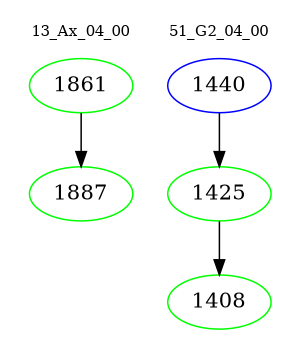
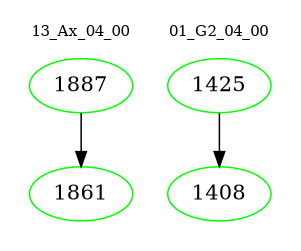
cluster "51_G2_04_00": label "51_G2_04_00" -> "01_G2_04_00"
node "1440": removed
edge "1861" -> "1887": reversed
